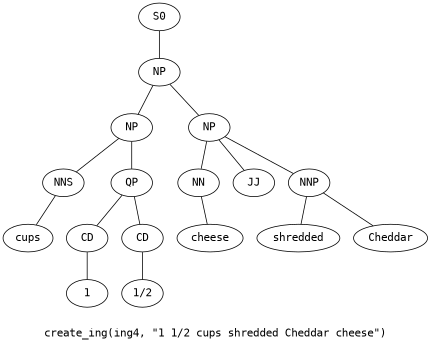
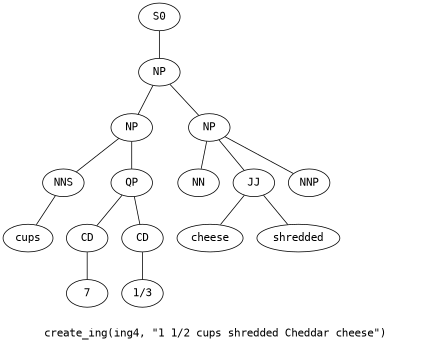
edge "NN" -- "cheese": now "JJ" -- "cheese"
edge "NNP" -- "shredded": now "JJ" -- "shredded"
node "Cheddar": removed
node "1": label "1" -> "7"
node "1/2": label "1/2" -> "1/3"
